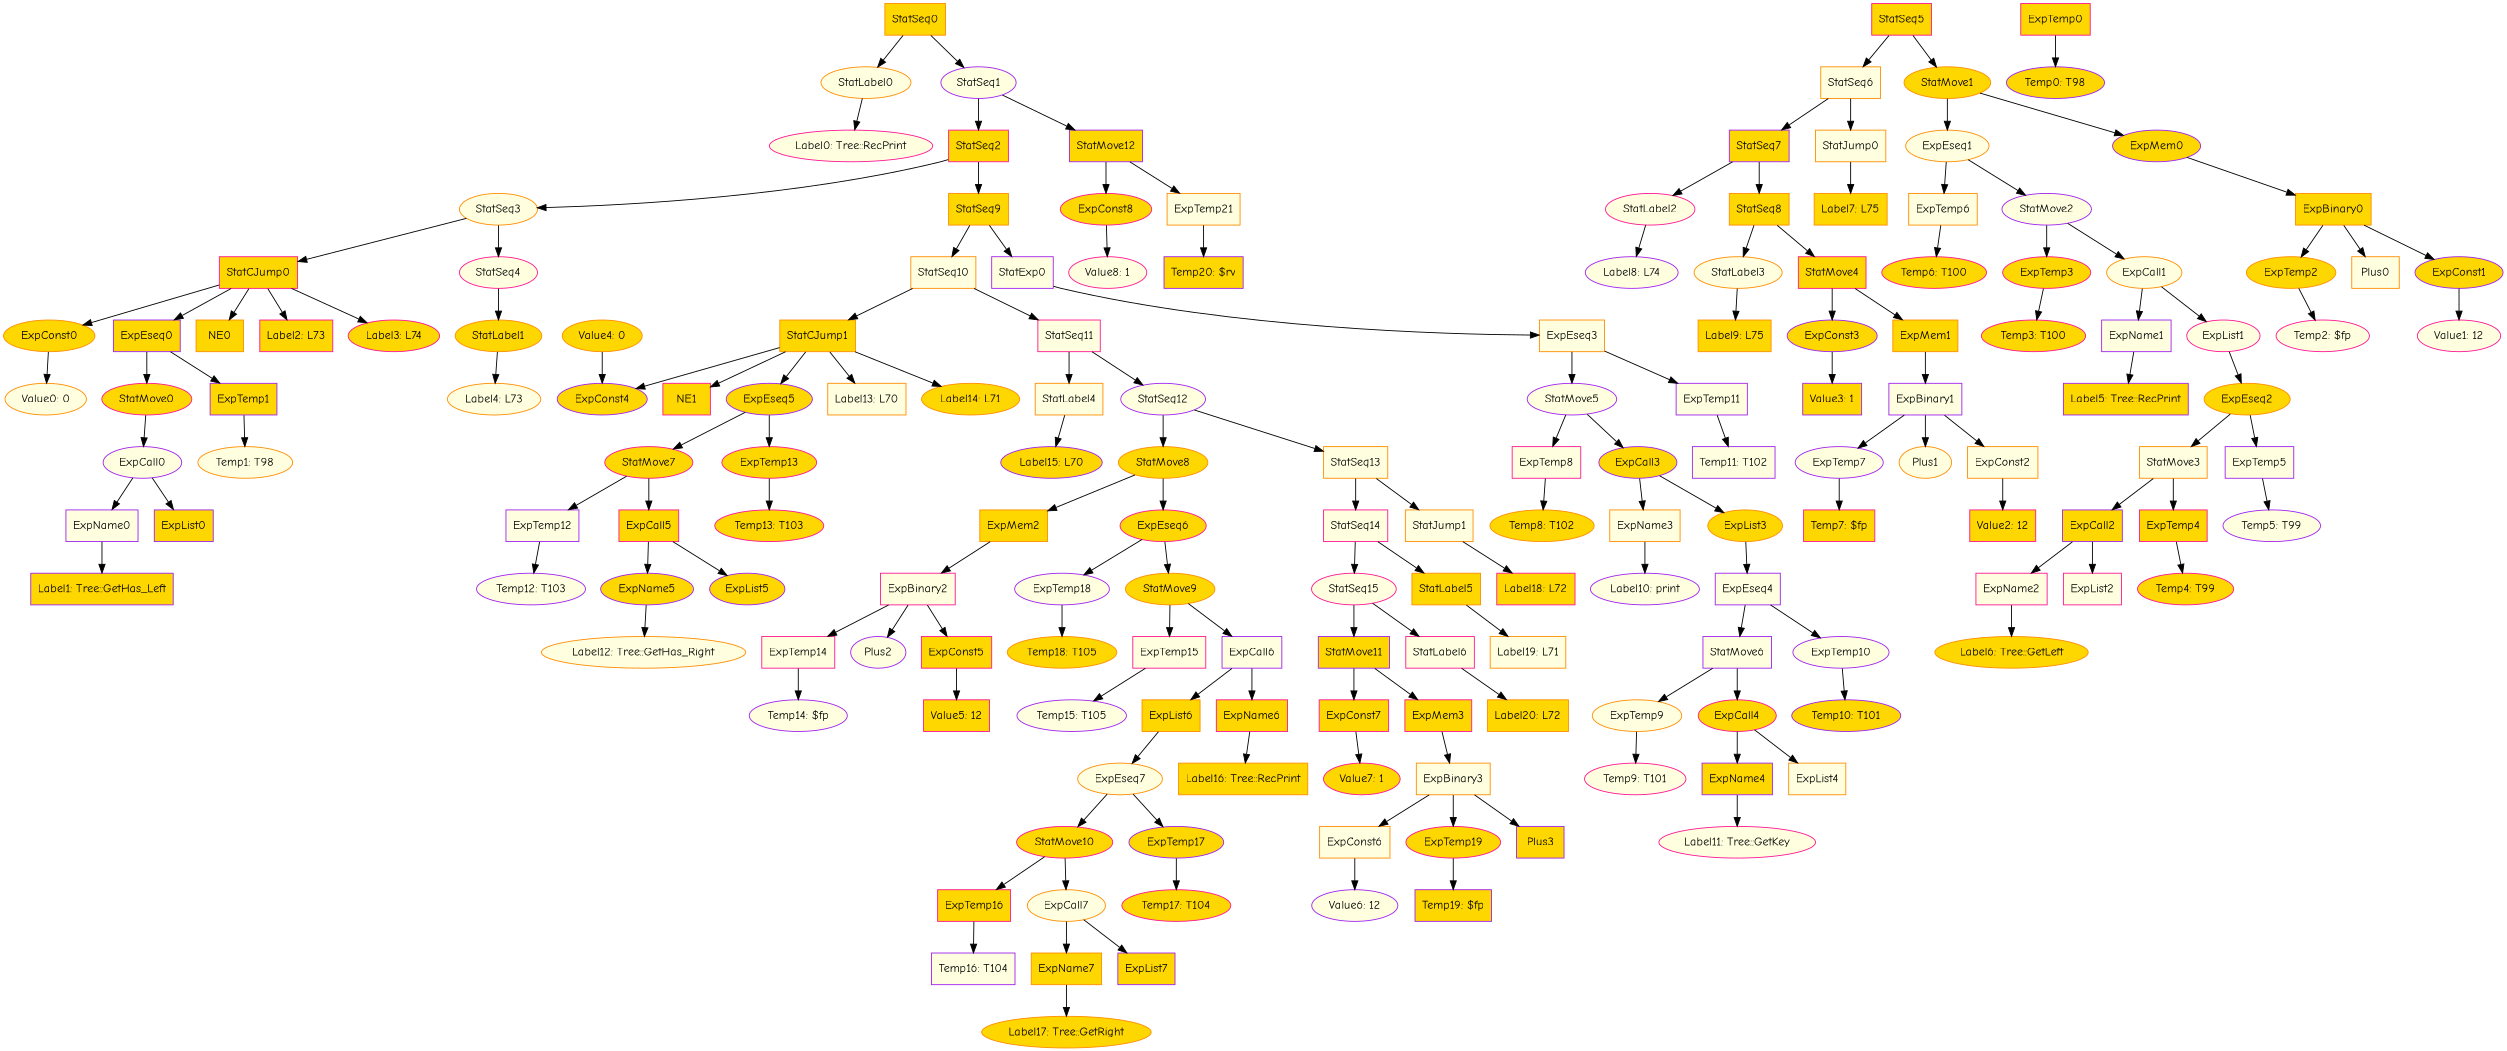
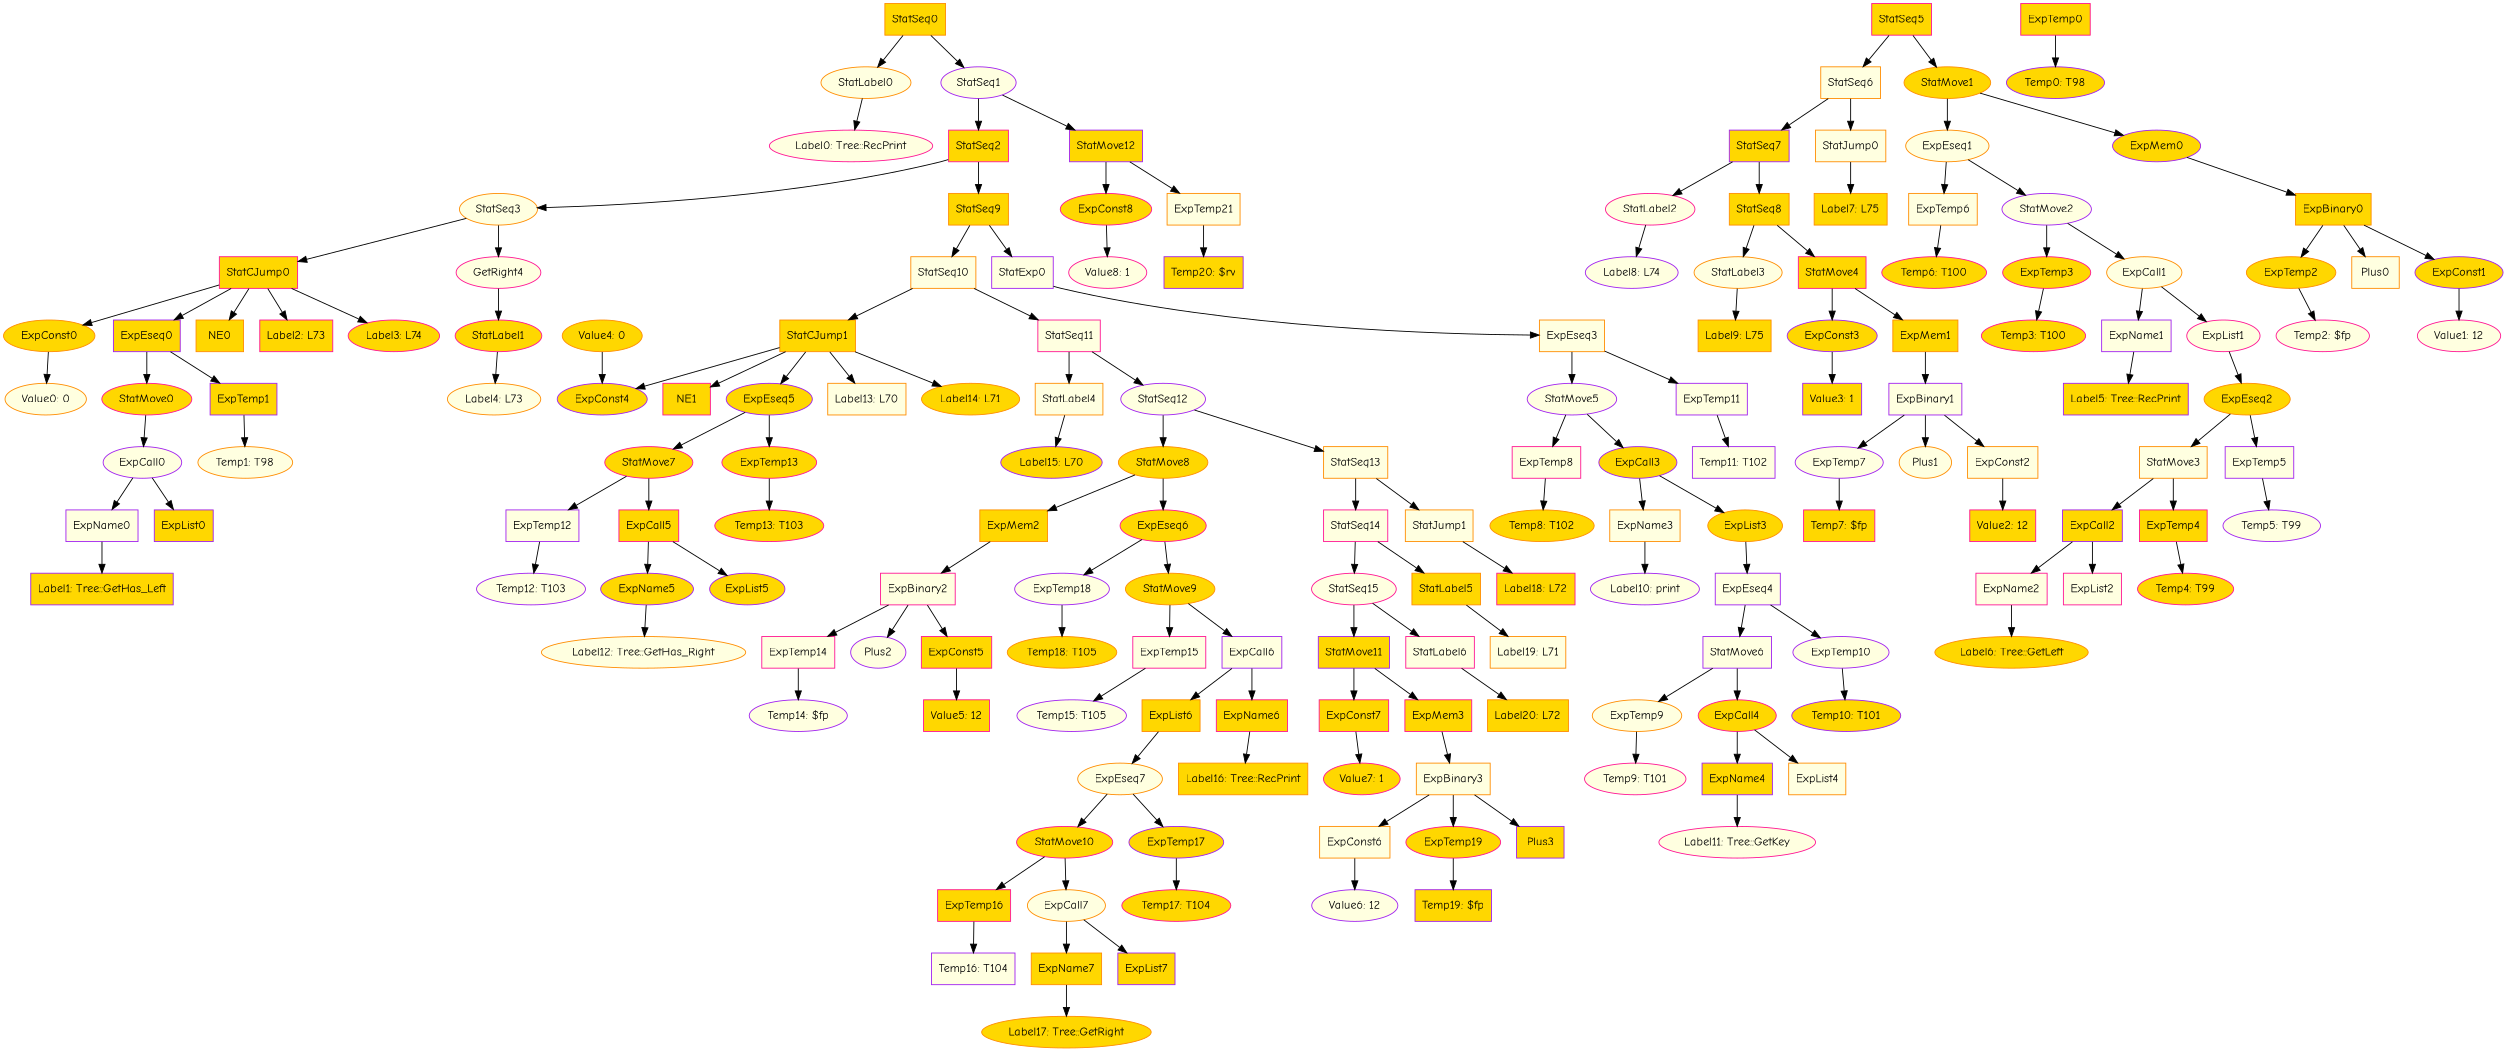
node "StatSeq4": label "StatSeq4" -> "GetRight4"
node "StatLabel1": color darkorange -> deeppink
